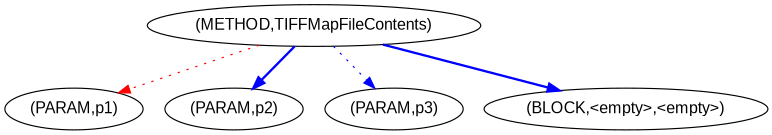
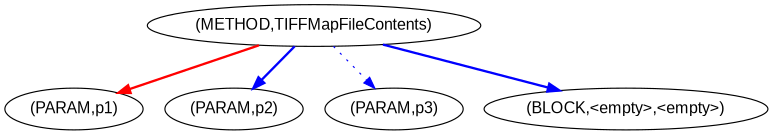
edge "(METHOD,TIFFMapFileContents)" -> "(PARAM,p1)": style dotted -> bold
